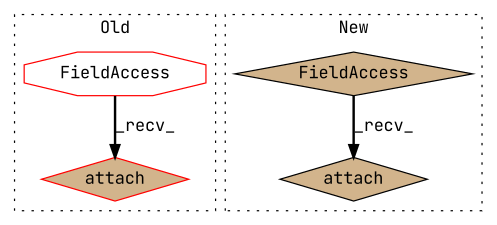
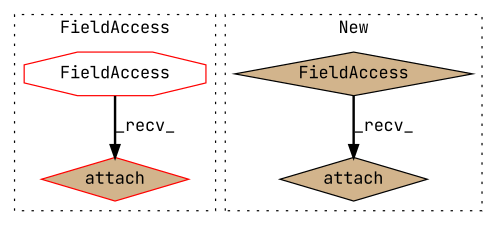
cluster "Old": label "Old" -> "FieldAccess"
